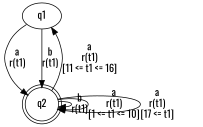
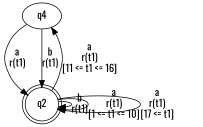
node "q1": label "q1" -> "q4"
